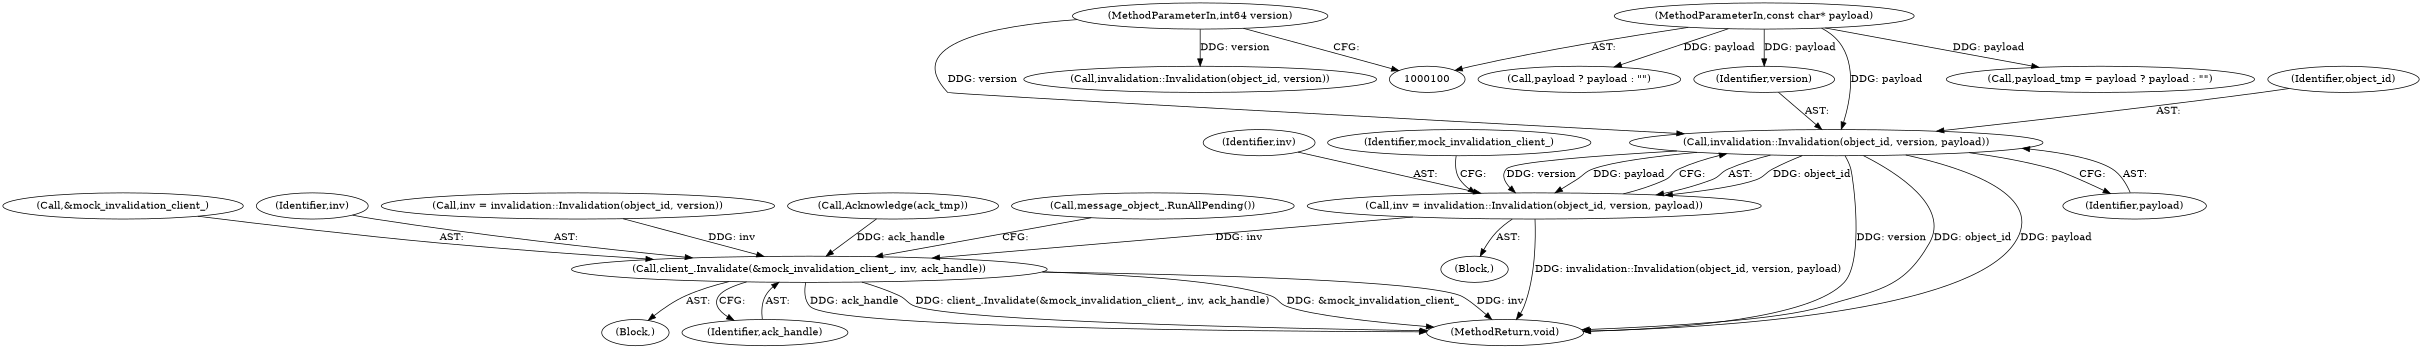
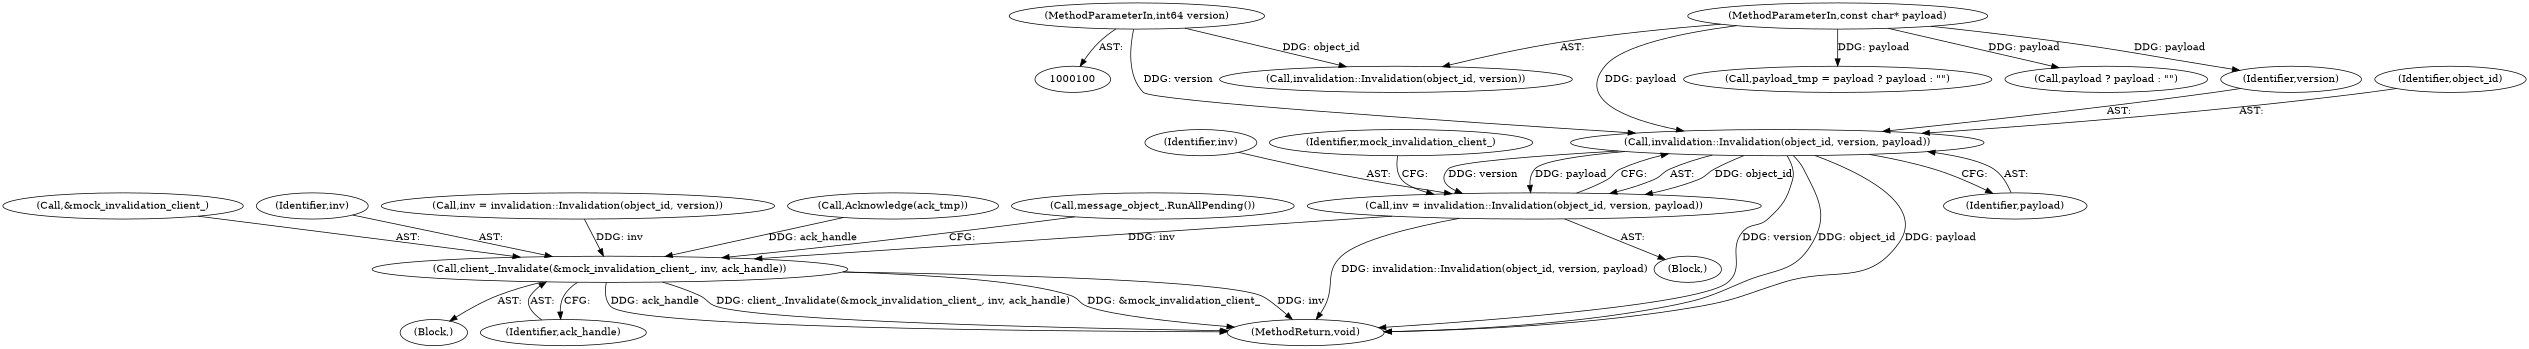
edge "(MethodParameterIn,const char* payload)" -> "1000100": now "(MethodParameterIn,const char* payload)" -> "(Call,invalidation::Invalidation(object_id, version))"
edge "(MethodParameterIn,int64 version)" -> "(Call,invalidation::Invalidation(object_id, version))": label "DDG: version" -> "DDG: object_id"
edge "(MethodParameterIn,int64 version)" -> "1000100": label "CFG: " -> "AST: "
